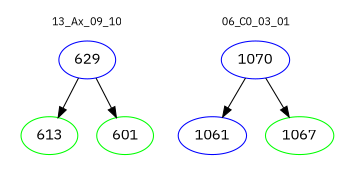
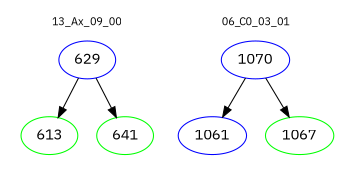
cluster "13_Ax_09_10": label "13_Ax_09_10" -> "13_Ax_09_00"
node "601": label "601" -> "641"
